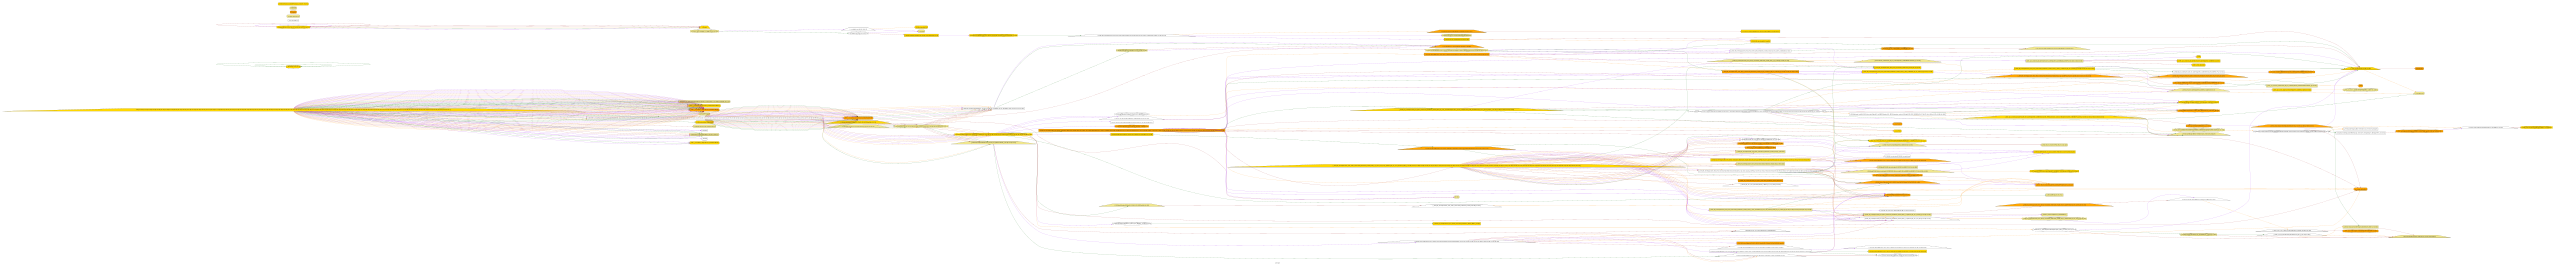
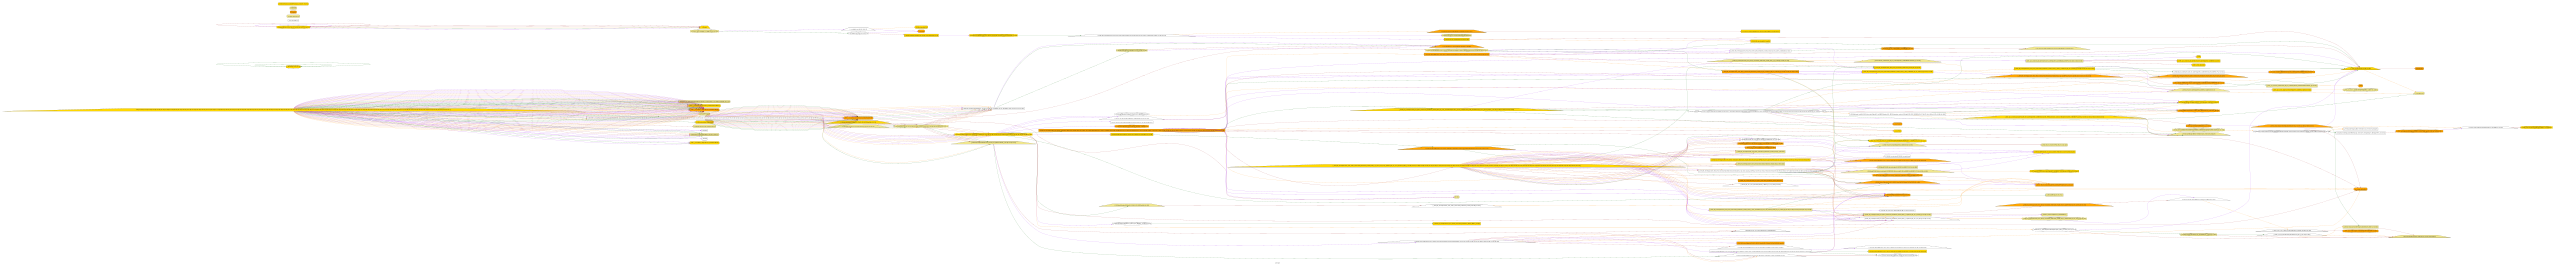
node "__cxa_atexit": fillcolor khaki -> orange
